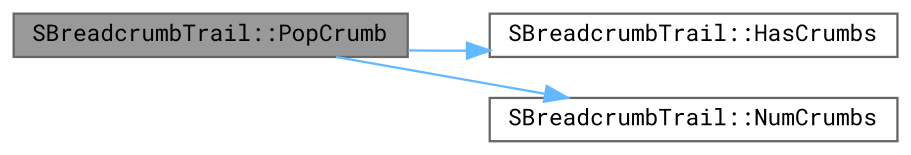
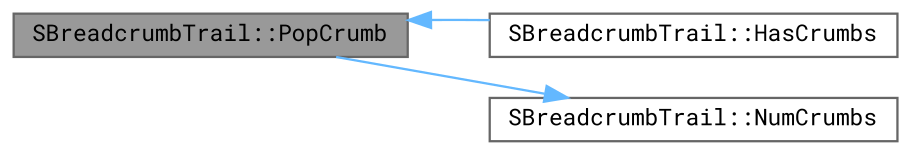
edge "SBreadcrumbTrail::PopCrumb" -> "SBreadcrumbTrail::HasCrumbs": reversed
